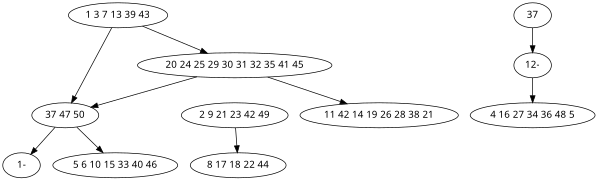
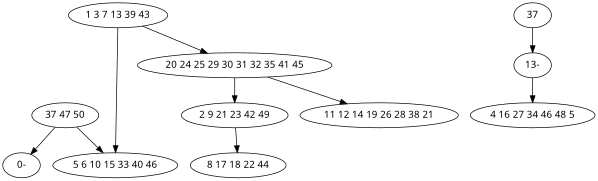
edge "1 3 7 13 39 43" -> "37 47 50": now "1 3 7 13 39 43" -> "5 6 10 15 33 40 46"
node "12-": label "12-" -> "13-"
edge "20 24 25 29 30 31 32 35 41 45" -> "37 47 50": now "20 24 25 29 30 31 32 35 41 45" -> "2 9 21 23 42 49"
node "11 42 14 19 26 28 38 21": label "11 42 14 19 26 28 38 21" -> "11 12 14 19 26 28 38 21"
node "4 16 27 34 36 48 5": label "4 16 27 34 36 48 5" -> "4 16 27 34 46 48 5"
node "1-": label "1-" -> "0-"
